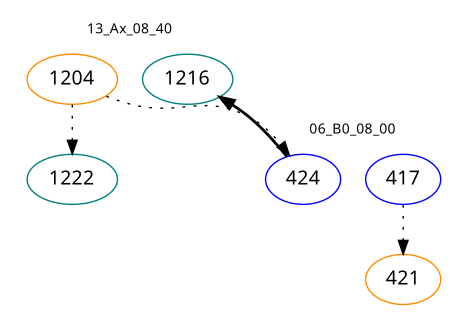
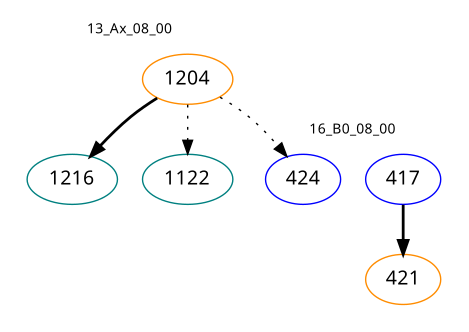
cluster "13_Ax_08_40": label "13_Ax_08_40" -> "13_Ax_08_00"
edge "424" -> "1216": now "1204" -> "1216"
cluster "06_B0_08_00": label "06_B0_08_00" -> "16_B0_08_00"
node "1222": label "1222" -> "1122"
edge "417" -> "421": style dotted -> bold
